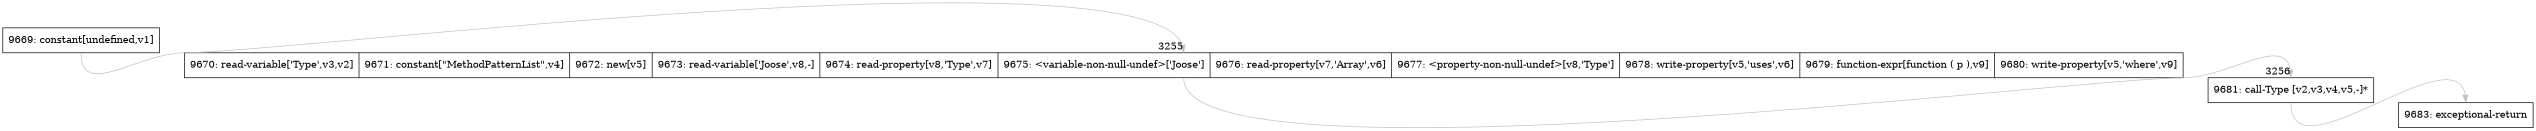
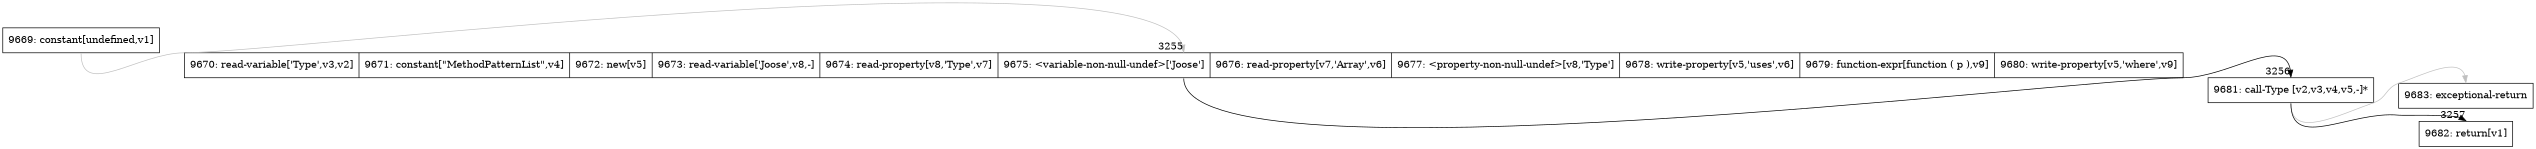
edge "9670: read-variable['Type',v3,v2]" -> "9681: call-Type [v2,v3,v4,v5,-]*": color gray -> black
node "9682: return[v1]": added
